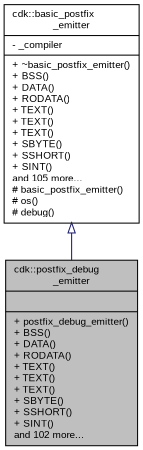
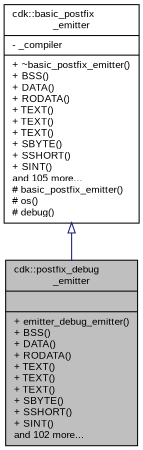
node "cdk::postfix_debug": text "+ postfix_debug_emitter()" -> "+ emitter_debug_emitter()"
